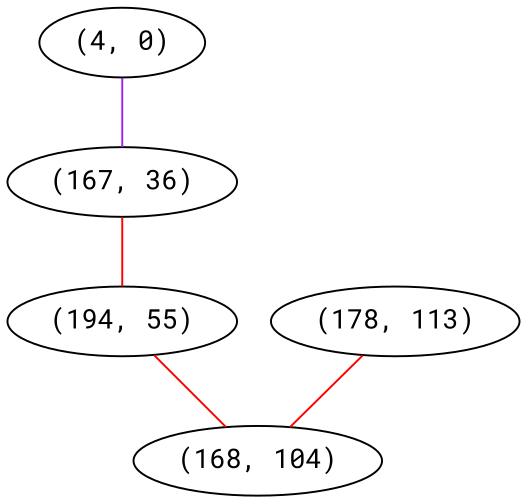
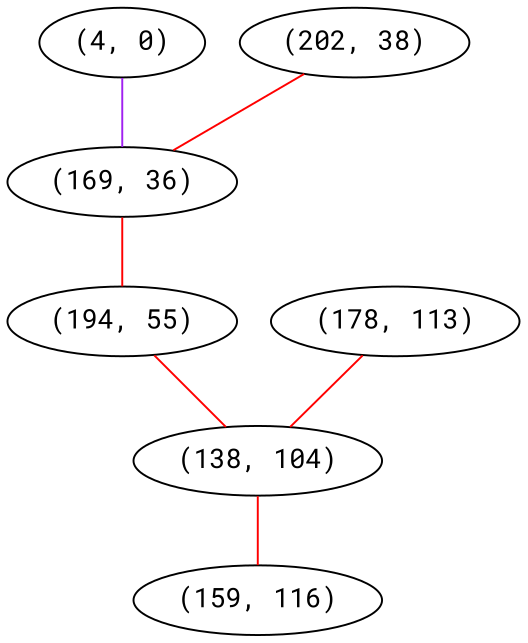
node "(202, 38)": added
node "(167, 36)": label "(167, 36)" -> "(169, 36)"
node "(168, 104)": label "(168, 104)" -> "(138, 104)"
node "(159, 116)": added
